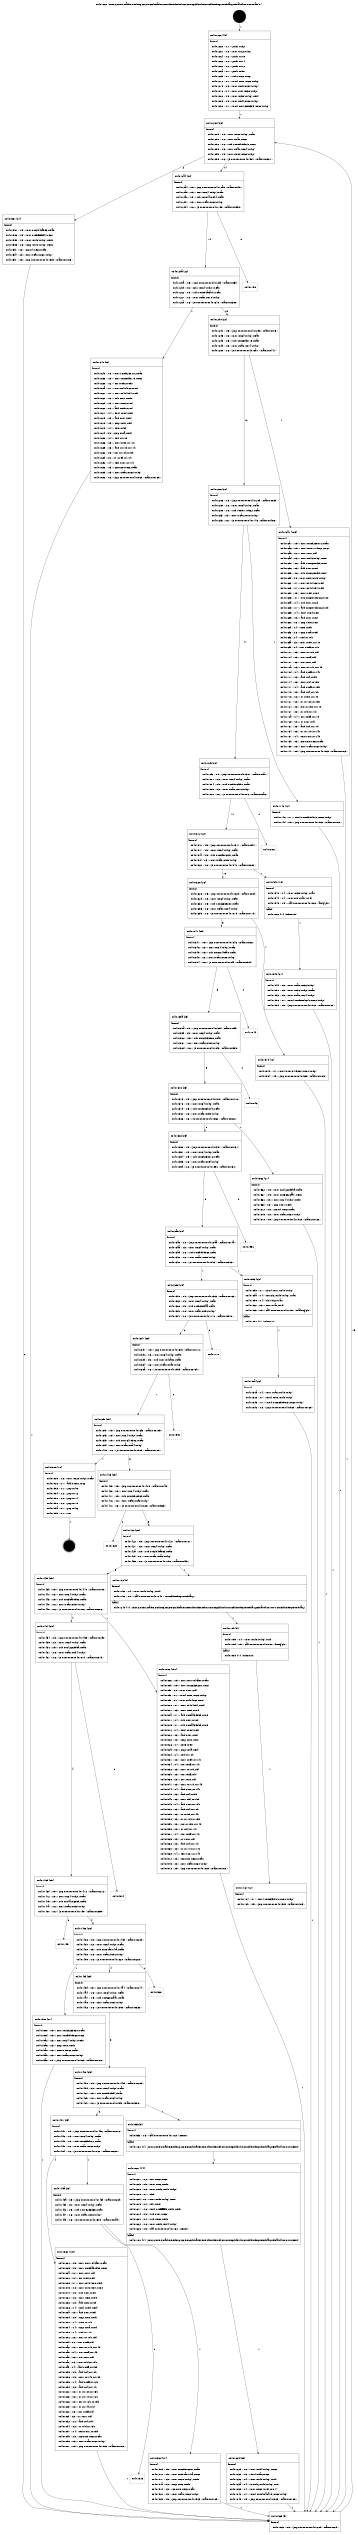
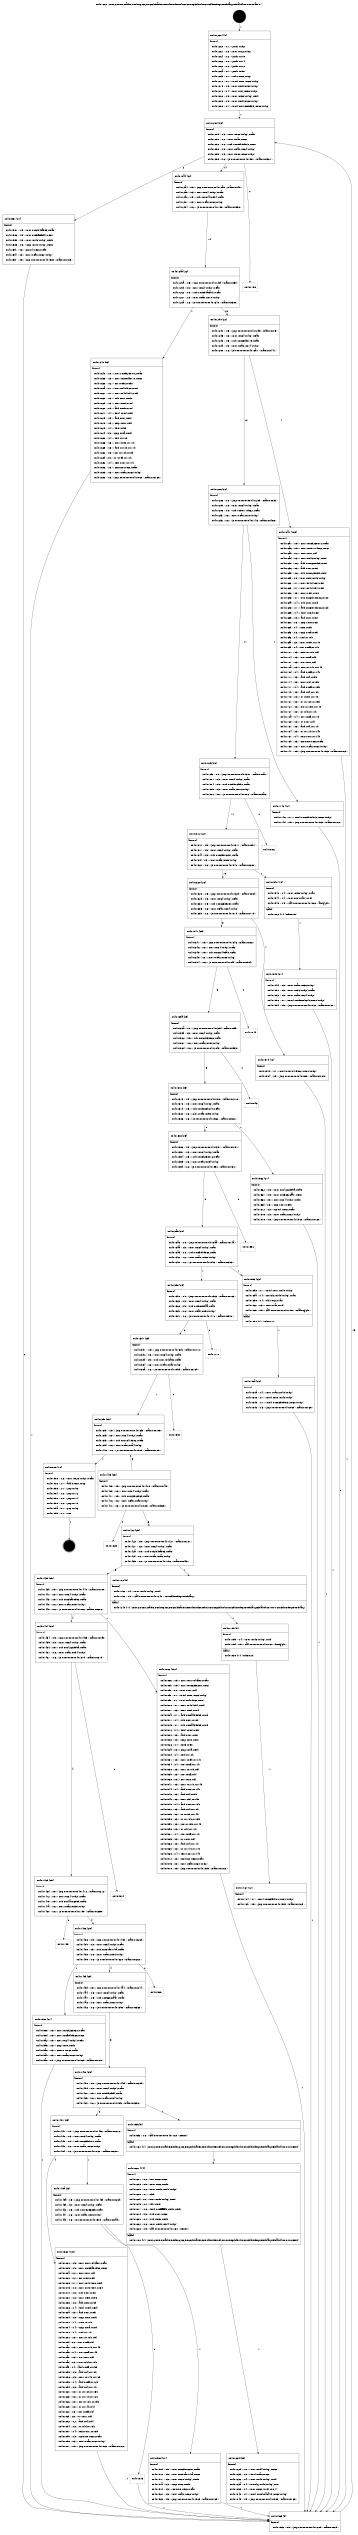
edge "0x4012a4 [22]" -> "0x40179e": now "0x40128d [23]" -> "0x40179e"
edge "0x4013f0 [25]" -> "0x401409 [25]": reversed
edge "0x40162d [33]" -> "0x4019c9 [5]": now "0x401503" -> "0x4019c9 [5]"
